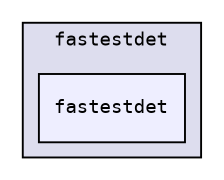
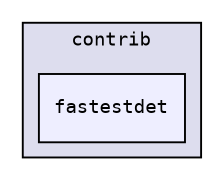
cluster "fastestdet": label "fastestdet" -> "contrib"
